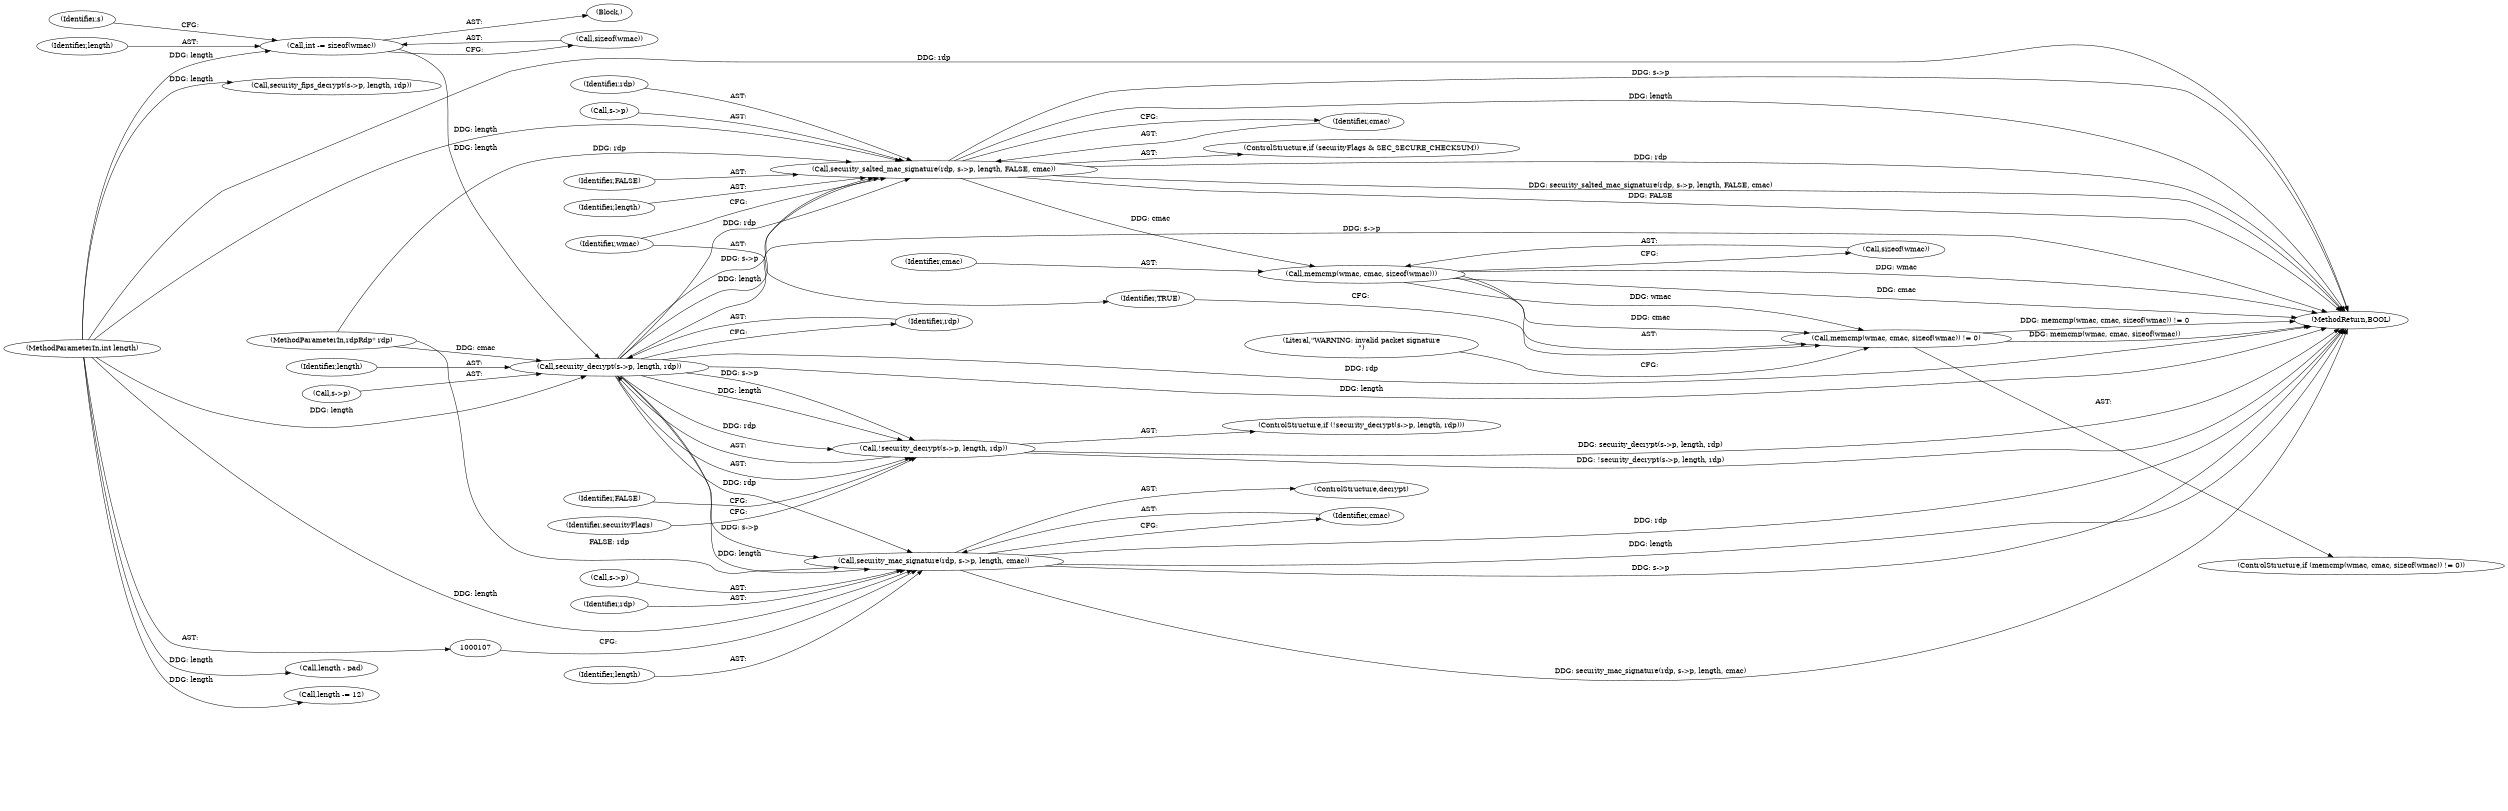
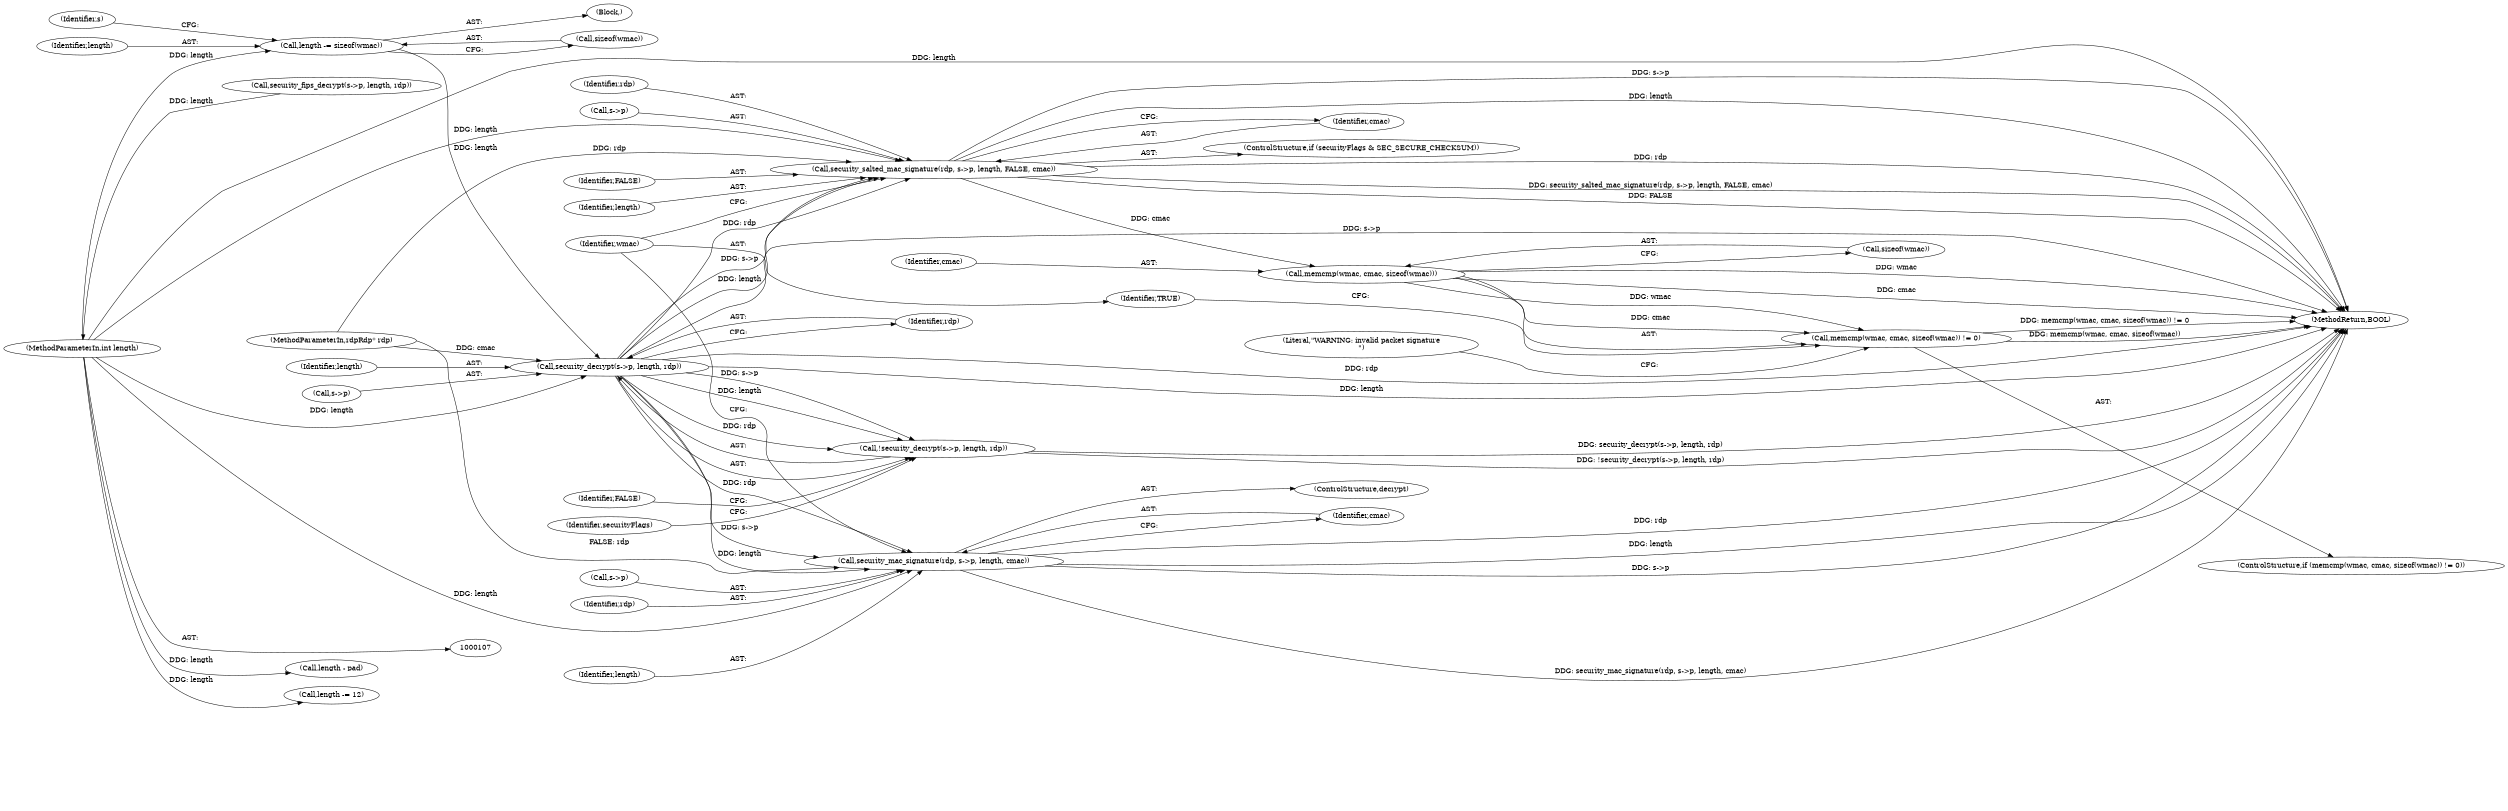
node "(Call,int -= sizeof(wmac))": label "(Call,int -= sizeof(wmac))" -> "(Call,length -= sizeof(wmac))"
edge "(MethodParameterIn,int length)" -> "(MethodReturn,BOOL)": label "DDG: rdp" -> "DDG: length"
edge "(MethodParameterIn,int length)" -> "(Call,security_fips_decrypt(s->p, length, rdp))": reversed
node "(ControlStructure,if (!security_decrypt(s->p, length, rdp)))": removed
edge "1000107" -> "(Call,security_mac_signature(rdp, s->p, length, cmac))": now "(Identifier,wmac)" -> "(Call,security_mac_signature(rdp, s->p, length, cmac))"
